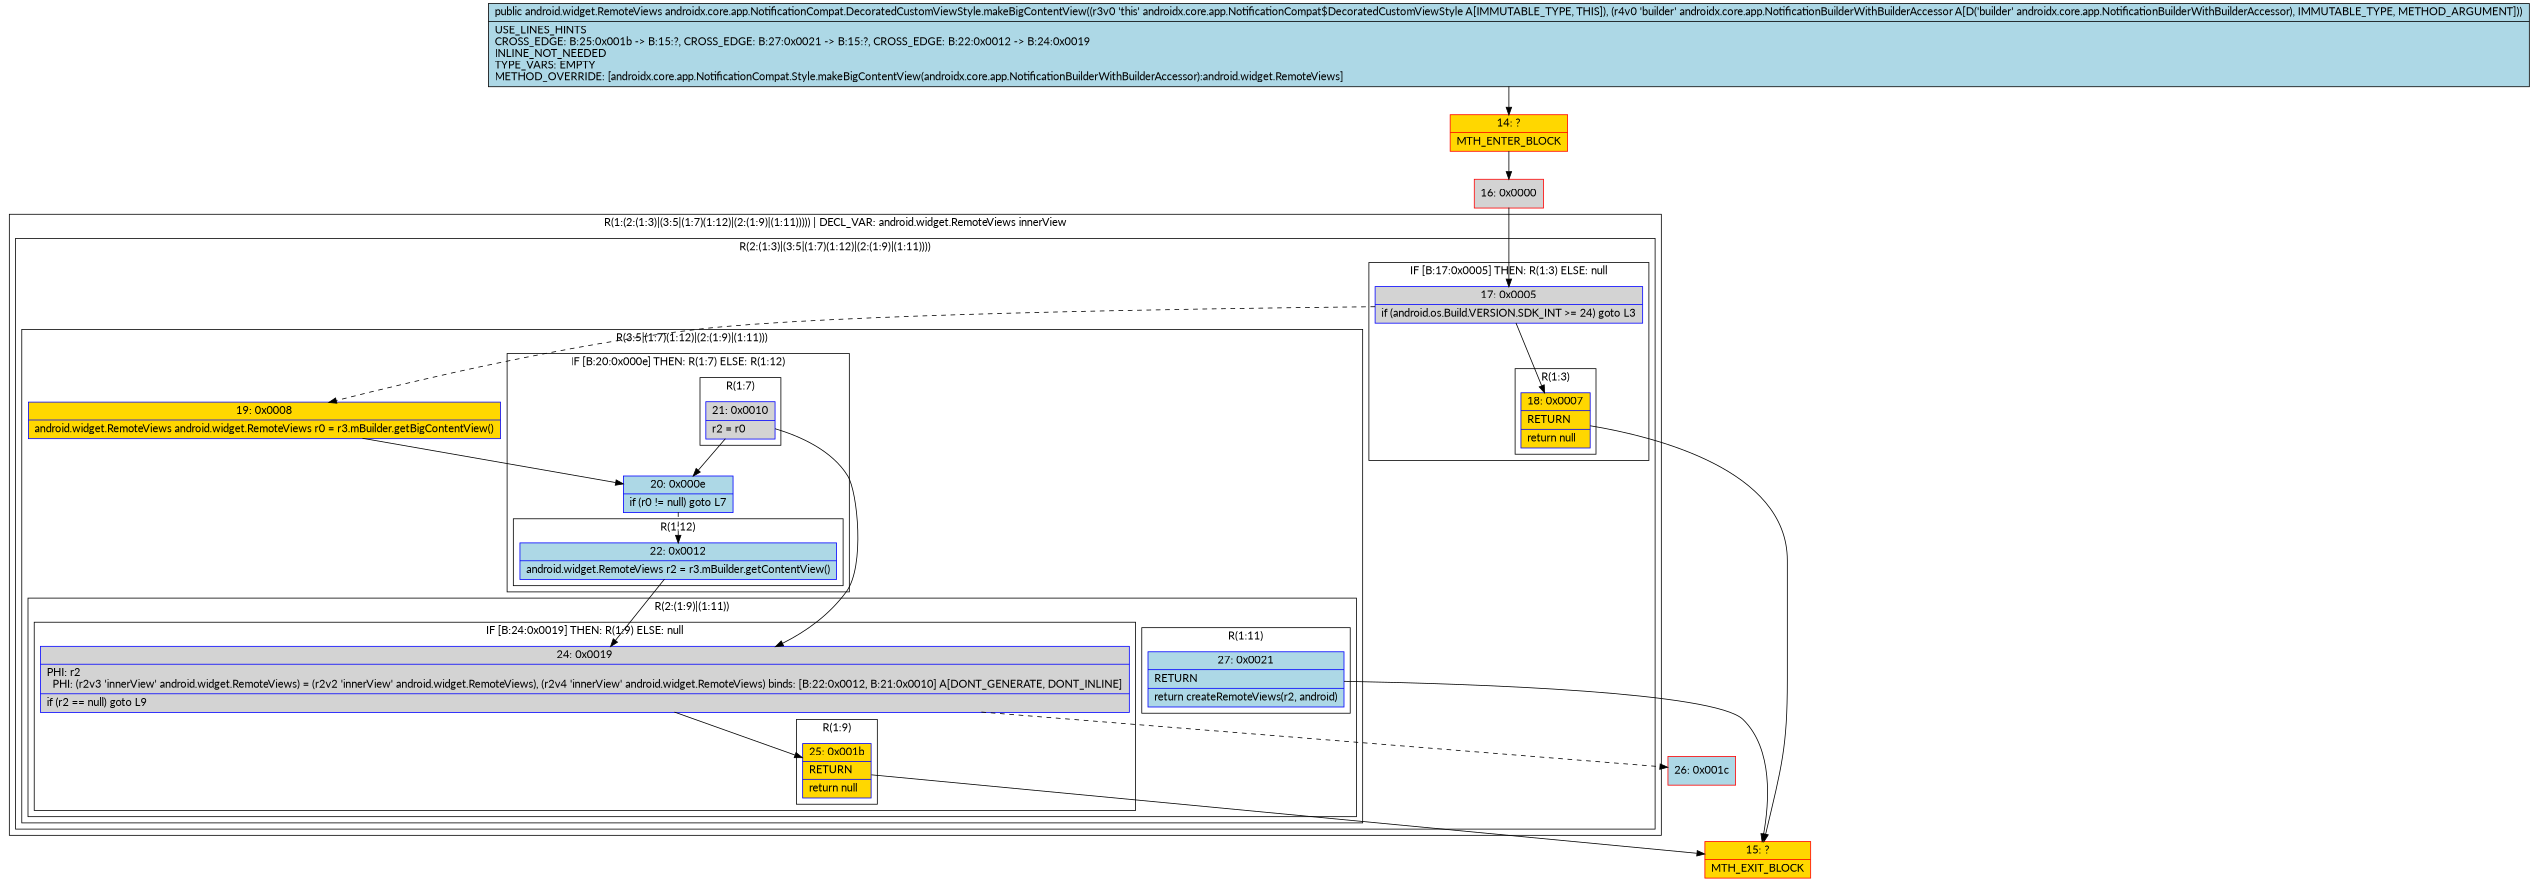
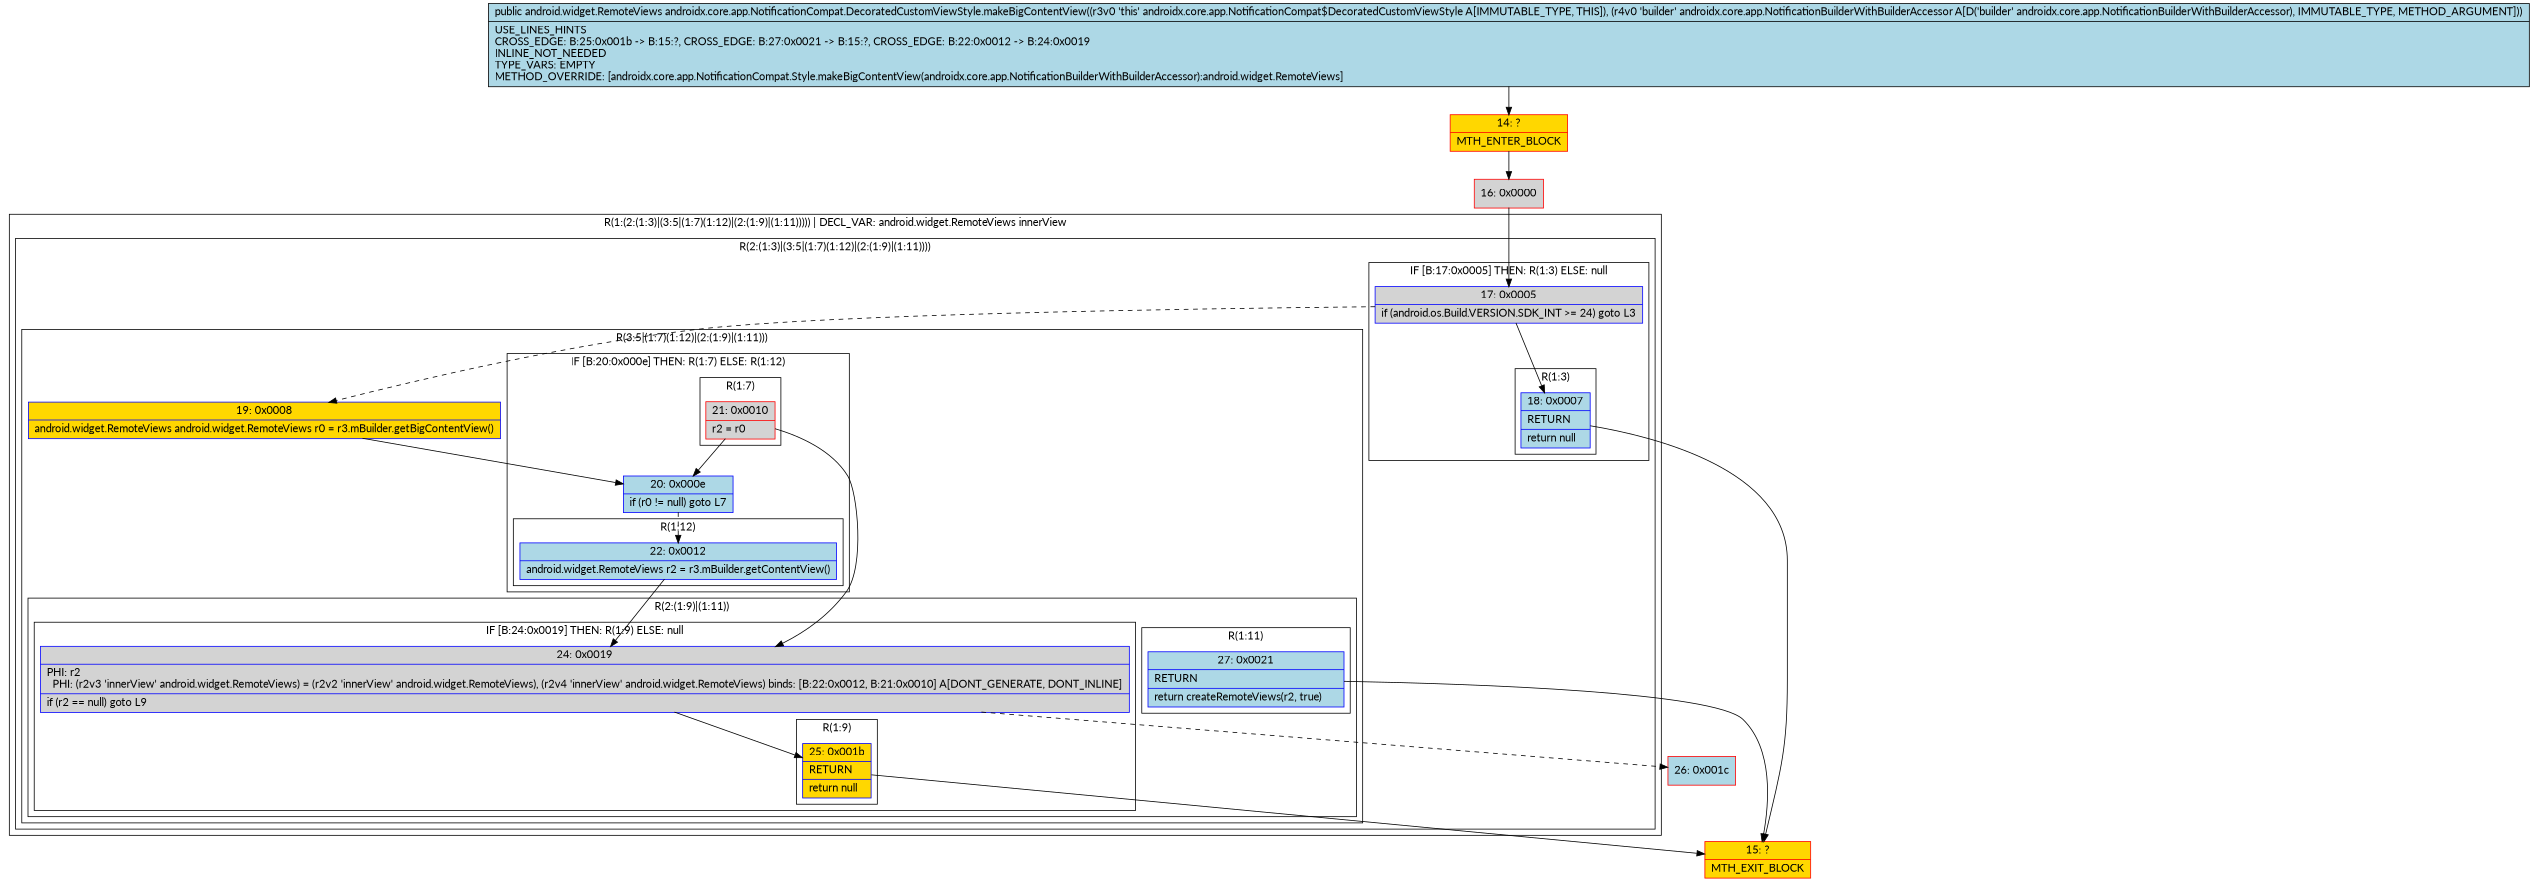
node "21: 0x0010": color blue -> red
node "18: 0x0007": fillcolor gold -> lightblue
node "27: 0x0021": text "return createRemoteViews(r2, android)" -> "return createRemoteViews(r2, true)"
